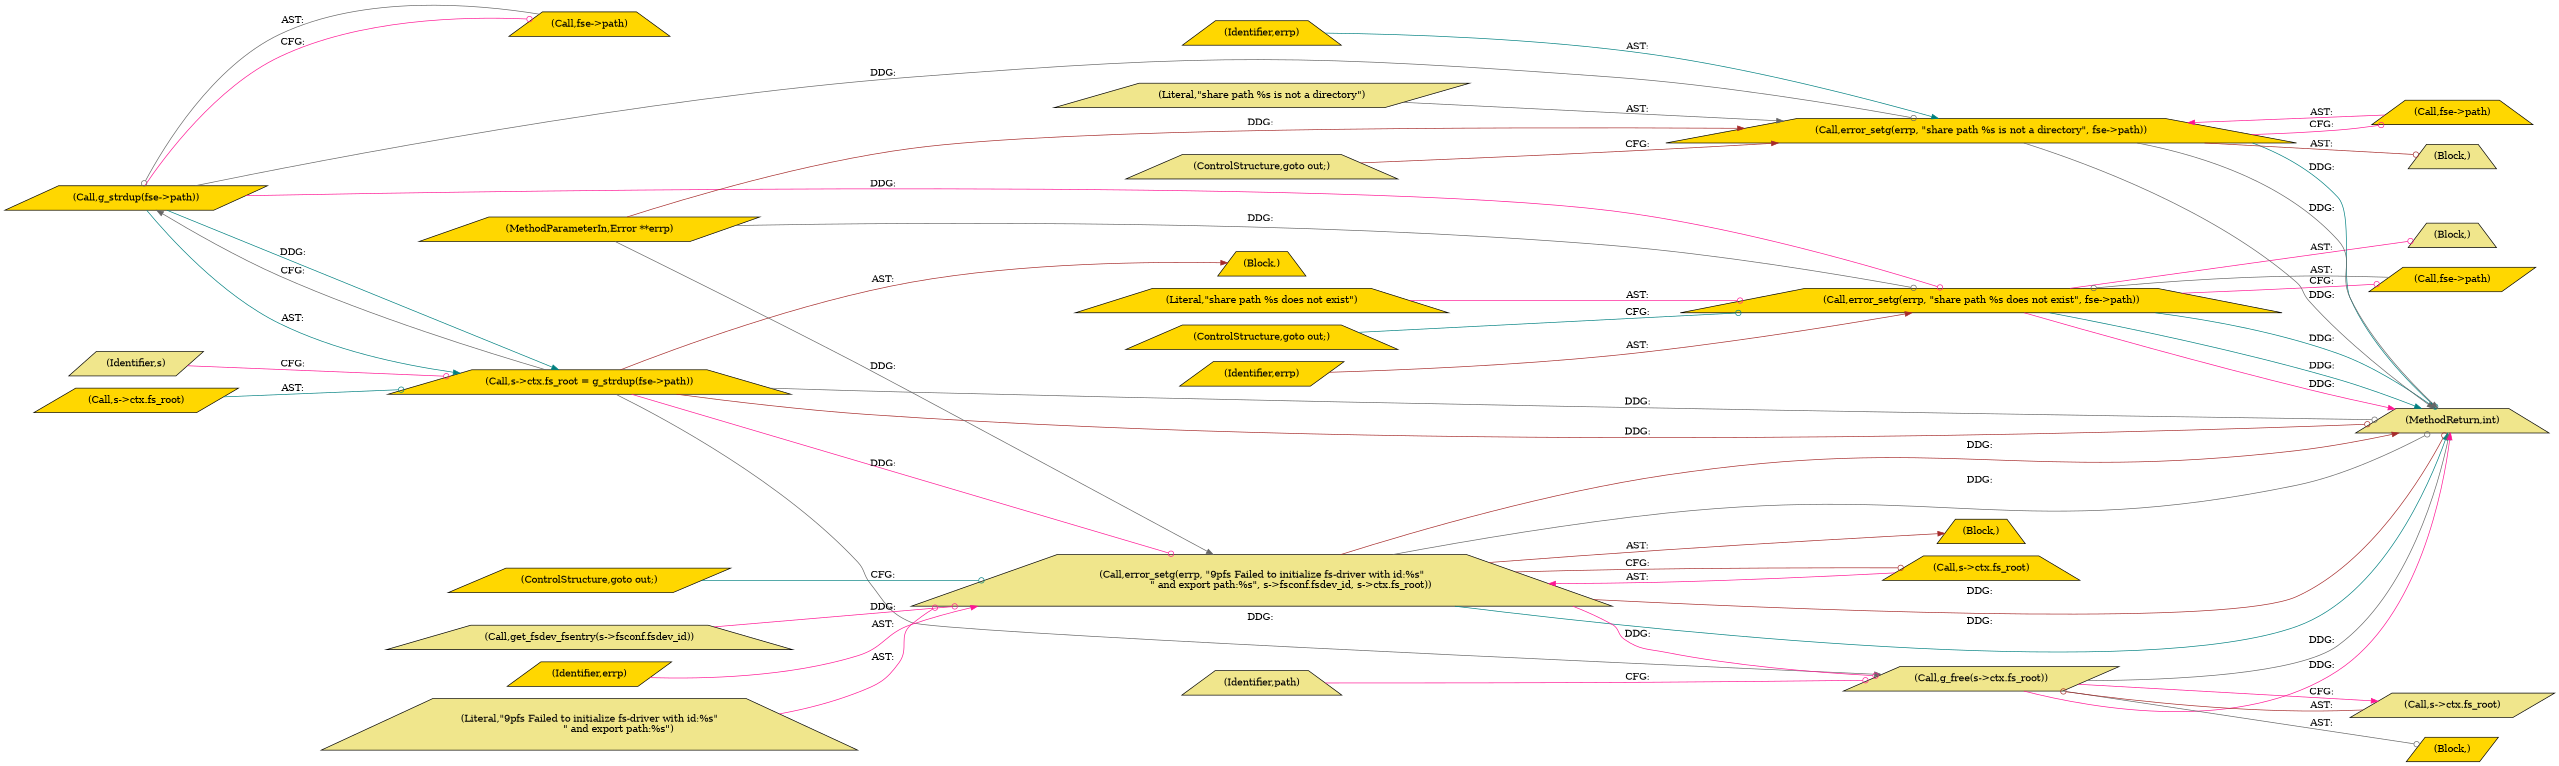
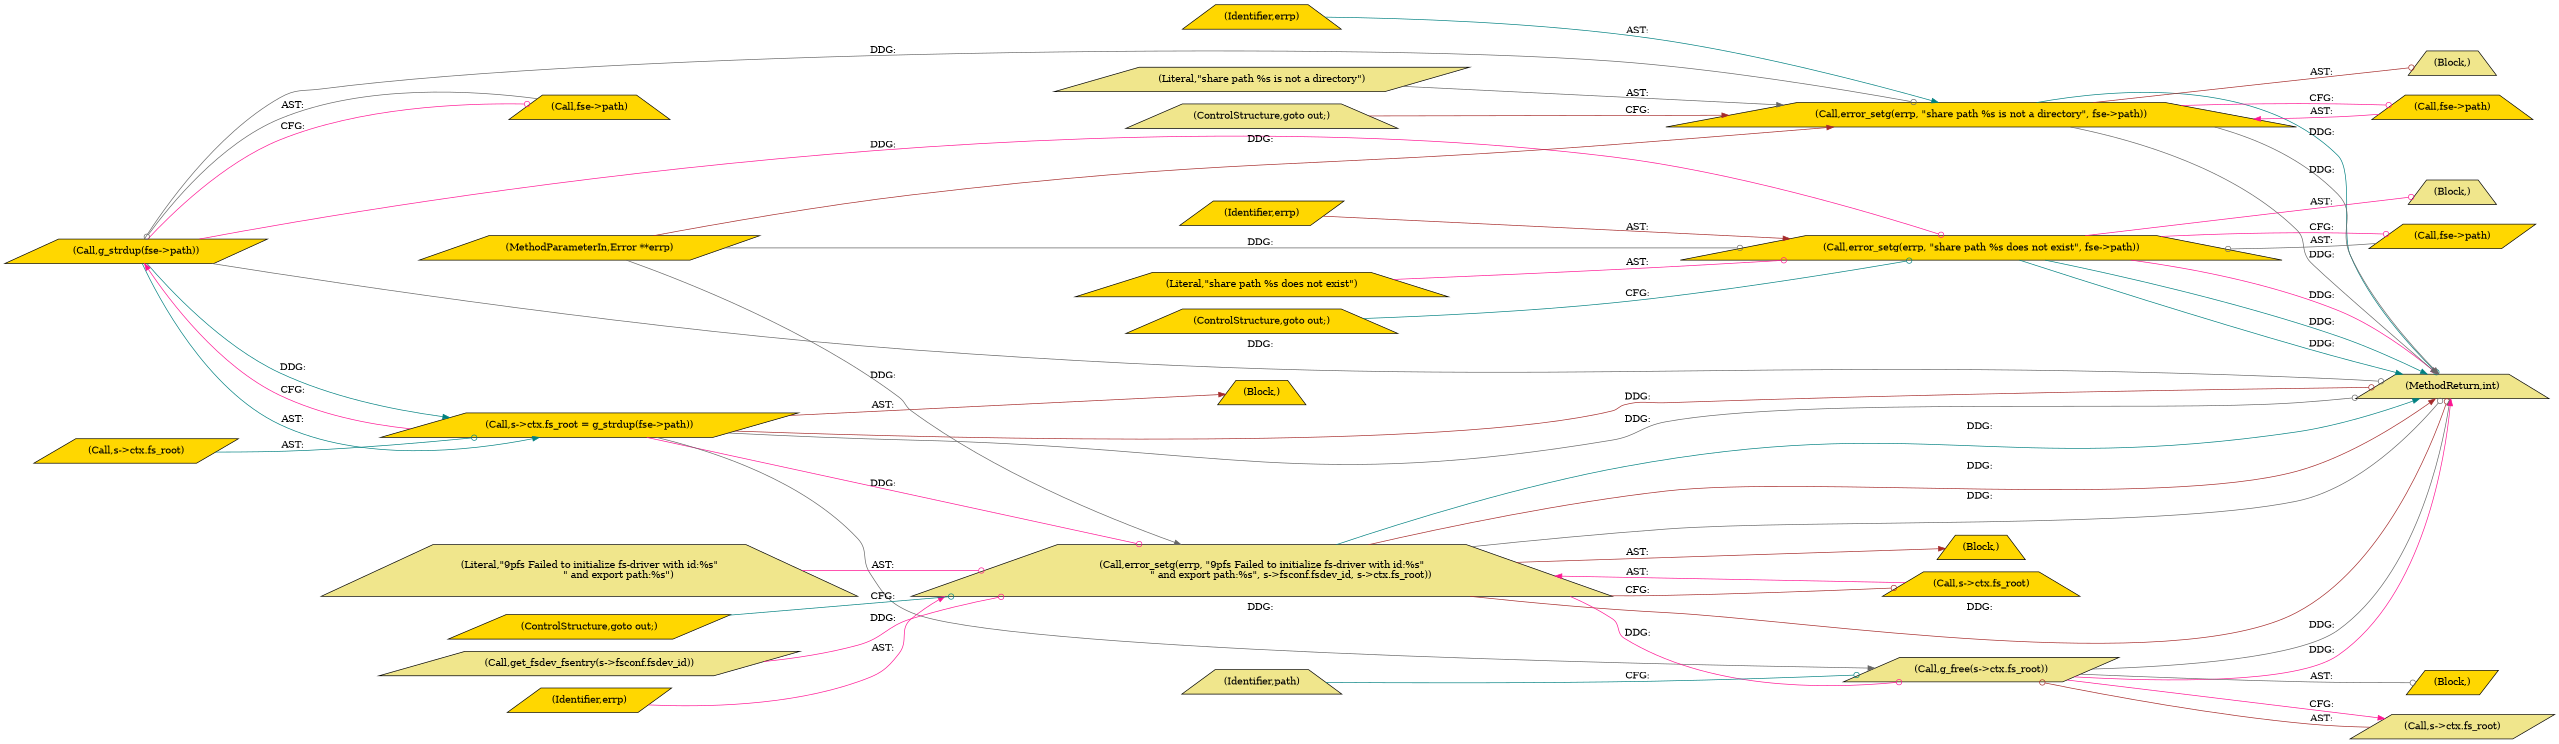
edge "(Call,s->ctx.fs_root = g_strdup(fse->path))" -> "(Call,g_strdup(fse->path))": color gray40 -> deeppink
node "(Identifier,s)": removed
edge "(Call,g_strdup(fse->path))" -> "(MethodReturn,int)": added, label "DDG:"
node "(Call,s->ctx.fs_root = g_strdup(fse->path))": shape trapezium -> parallelogram
node "(Call,get_fsdev_fsentry(s->fsconf.fsdev_id))": shape trapezium -> parallelogram
edge "(Identifier,path)" -> "(Call,g_free(s->ctx.fs_root))": color deeppink -> teal
